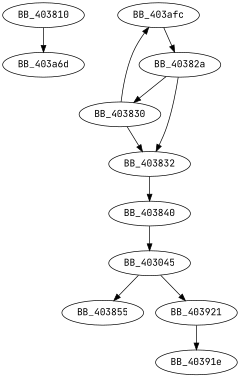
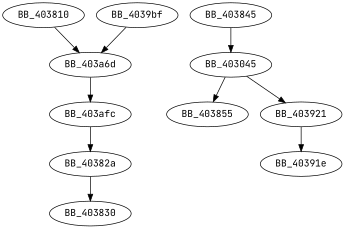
node "BB_4039bf": added
edge "BB_403830" -> "BB_403afc": now "BB_403a6d" -> "BB_403afc"
node "BB_403832": removed
node "BB_403840": label "BB_403840" -> "BB_403845"
